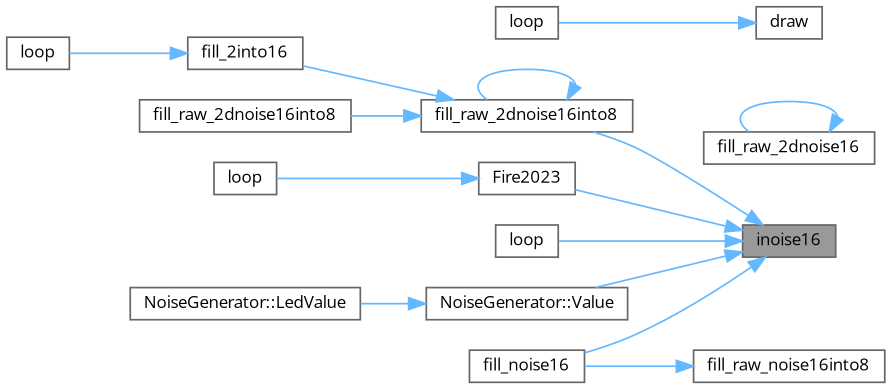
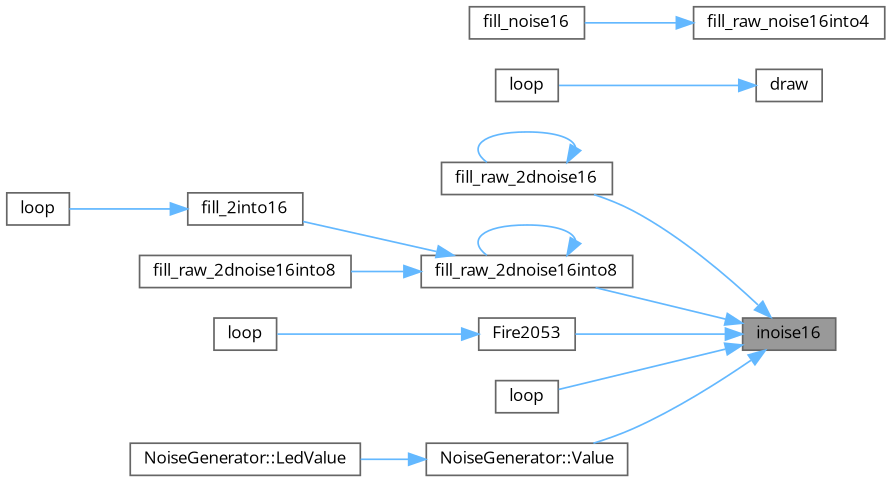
node "Fire2023": label "Fire2023" -> "Fire2053"
edge "fill_noise16" -> "inoise16": now "fill_raw_2dnoise16" -> "inoise16"
node "fill_raw_noise16into8": label "fill_raw_noise16into8" -> "fill_raw_noise16into4"
